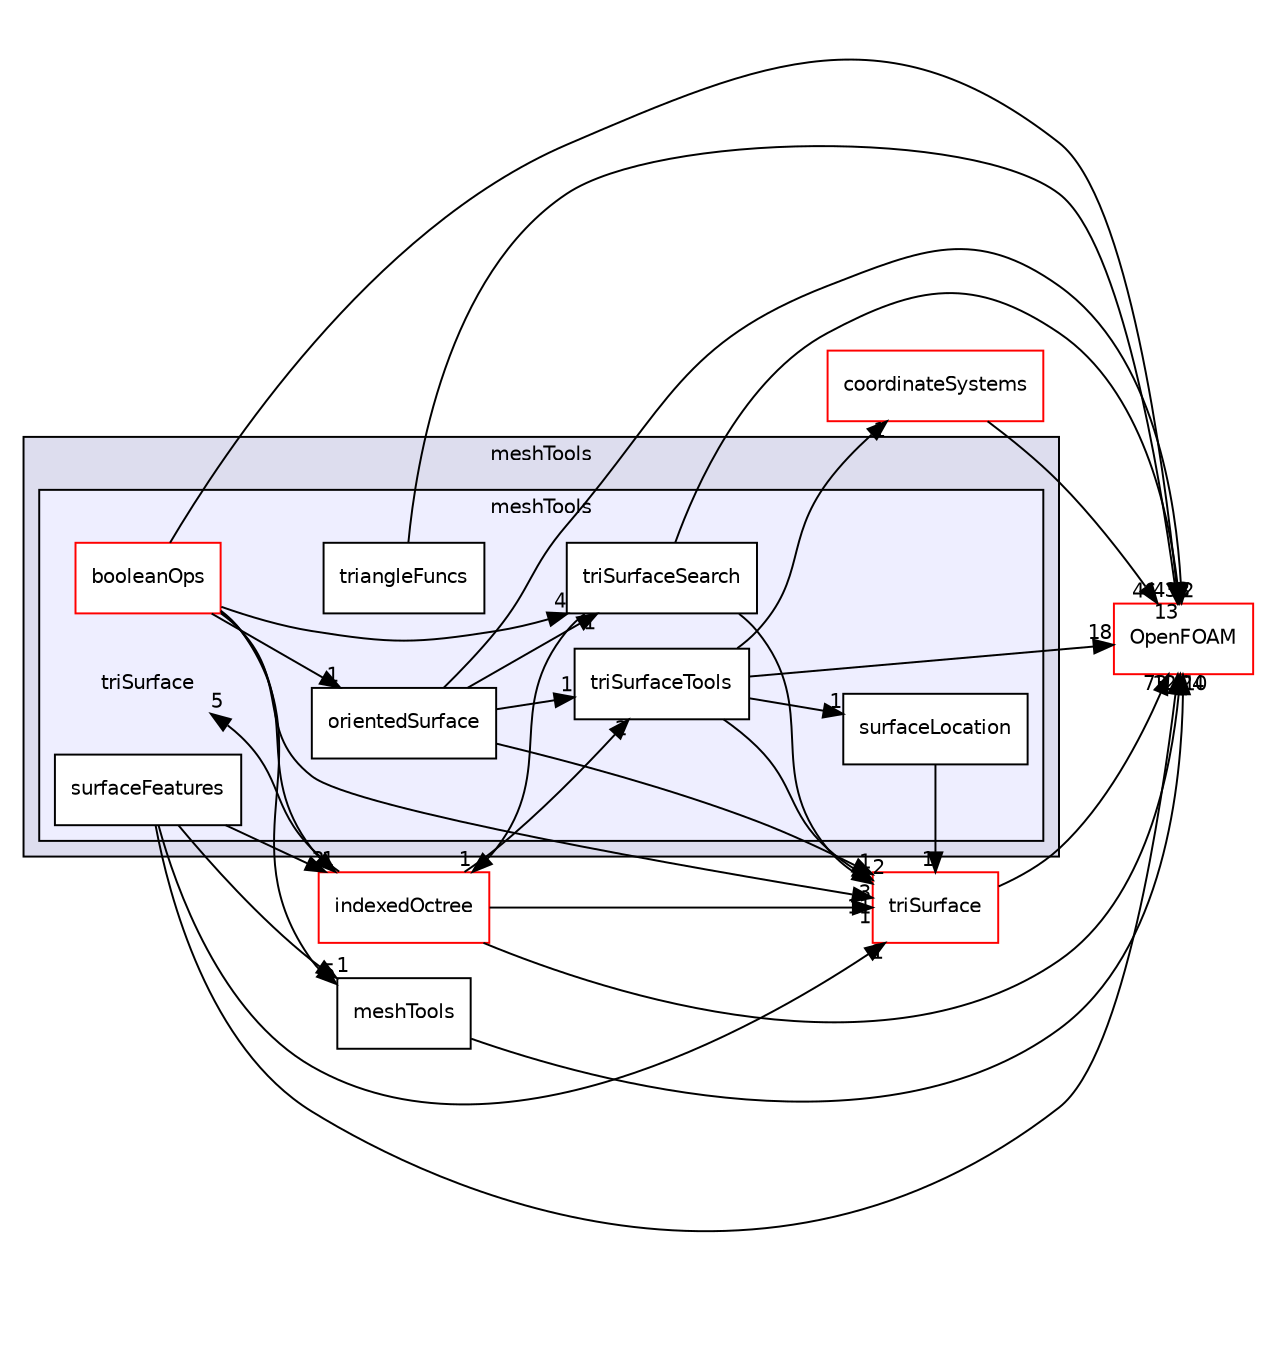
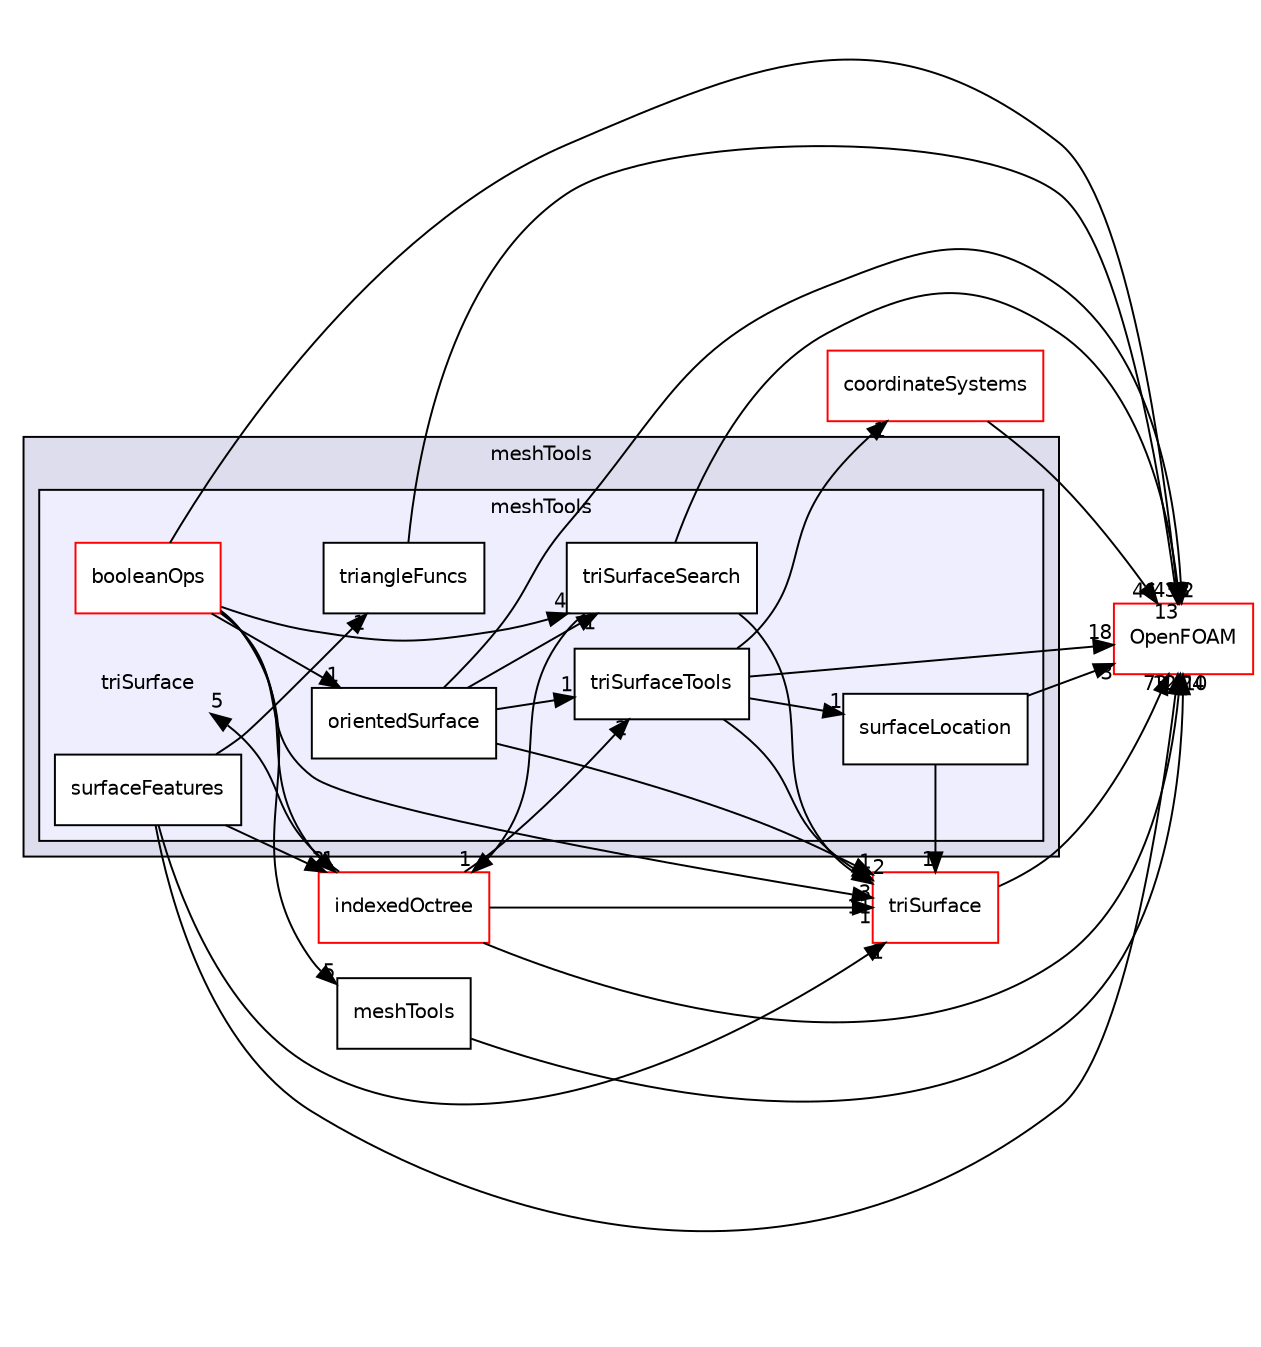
edge "surfaceLocation" -> "OpenFOAM": added
edge "surfaceFeatures" -> "meshTools": now "surfaceFeatures" -> "triangleFuncs"
